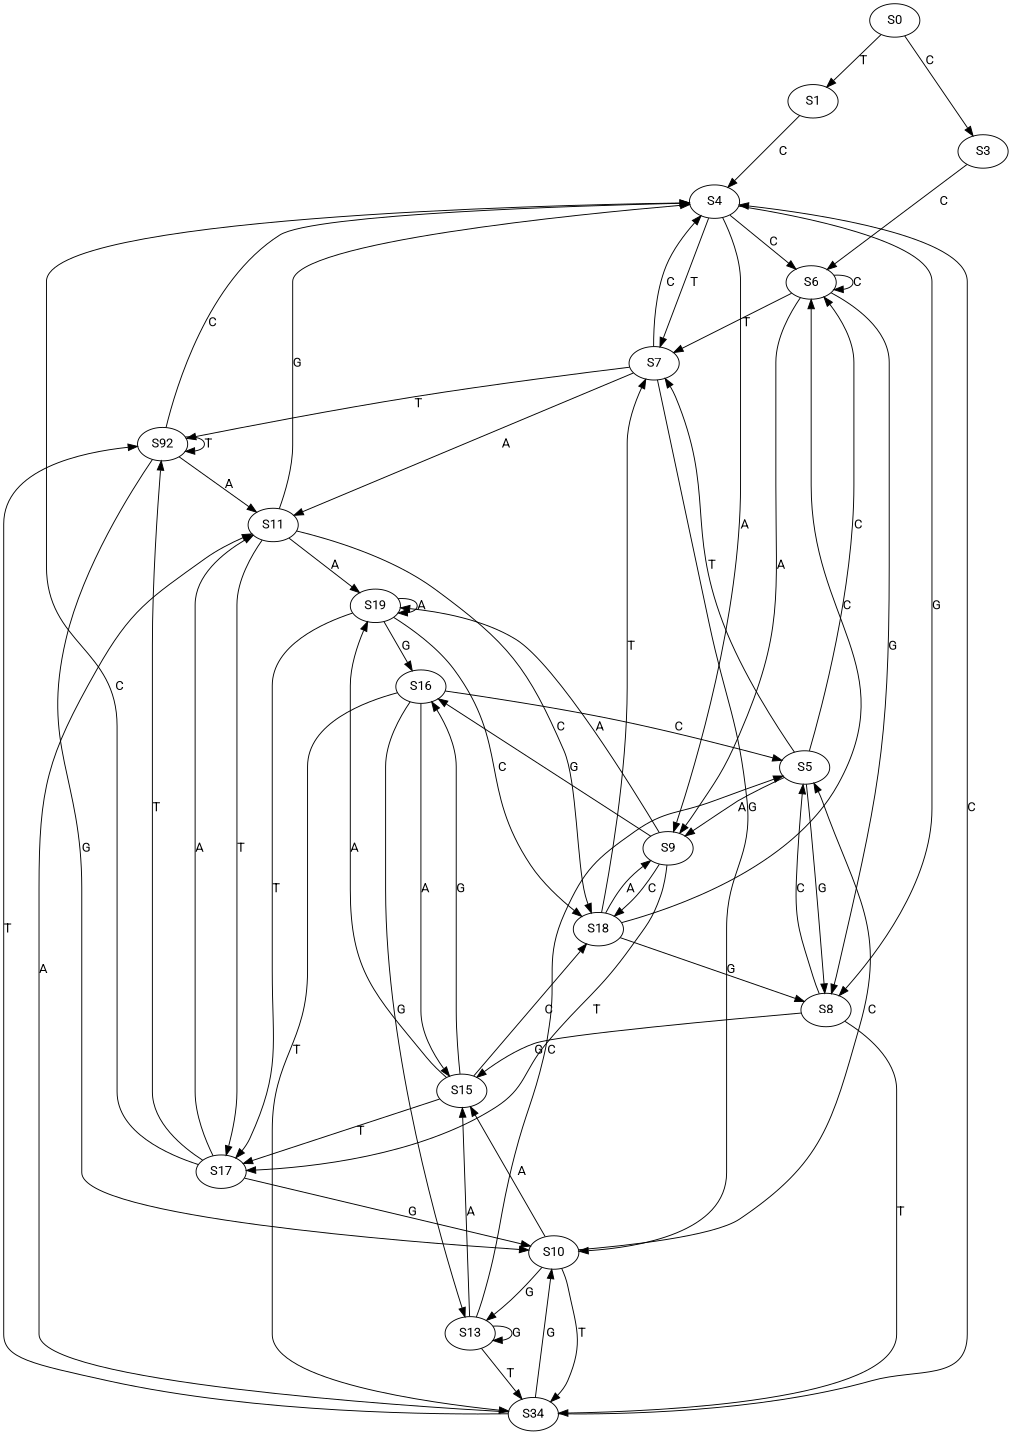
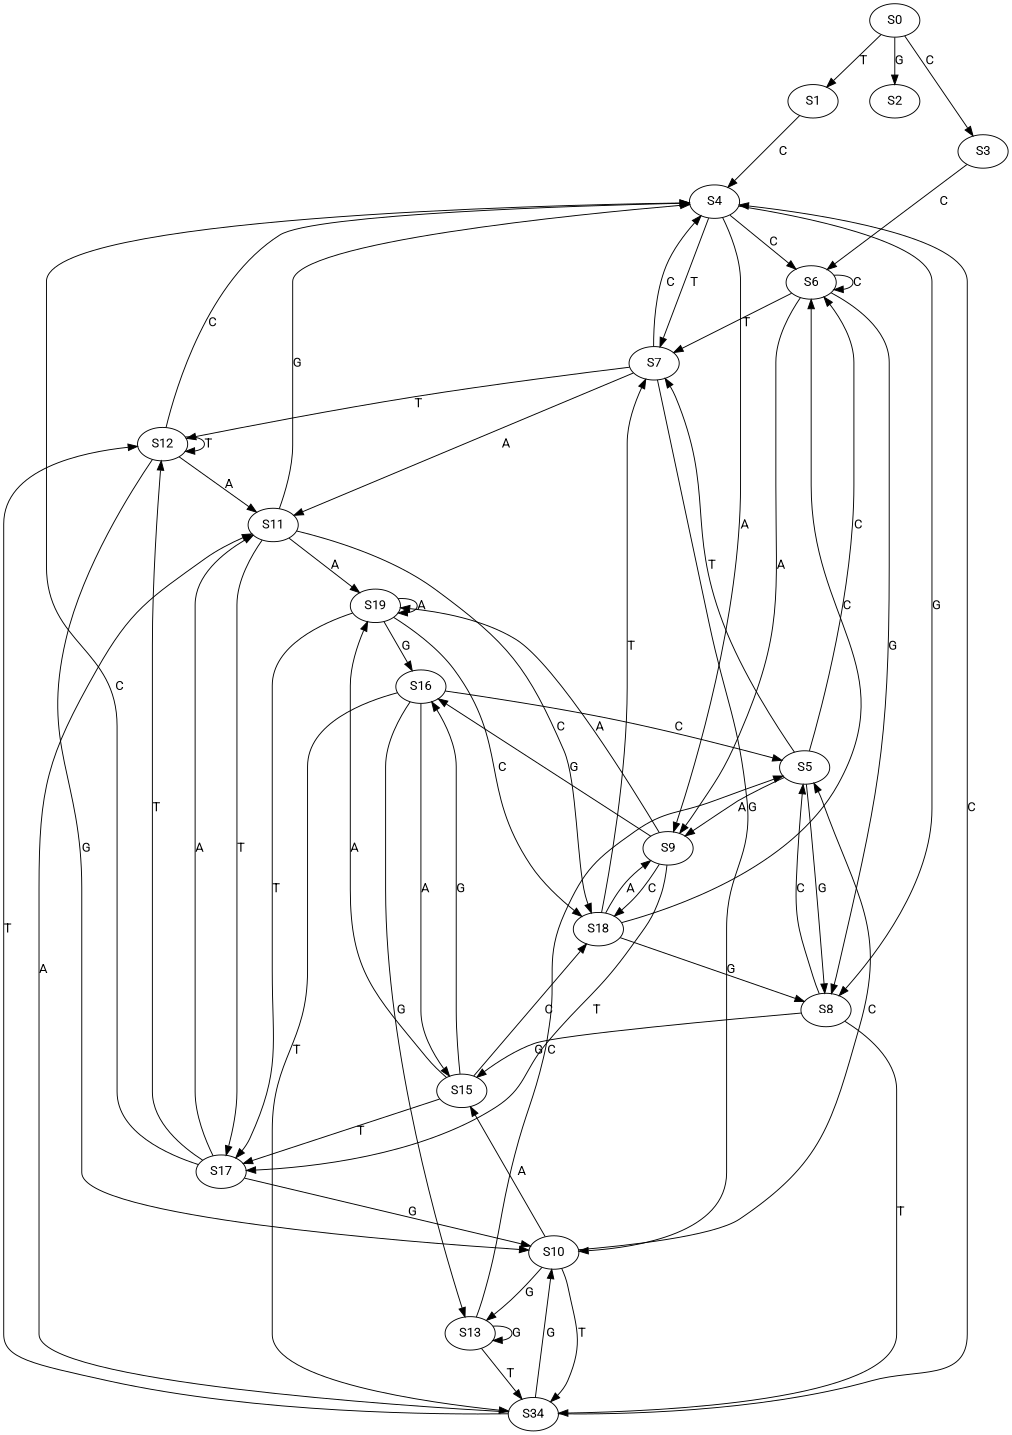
node "S2": added
node "S92": label "S92" -> "S12"
edge "S13" -> "S15": removed, label "A"
